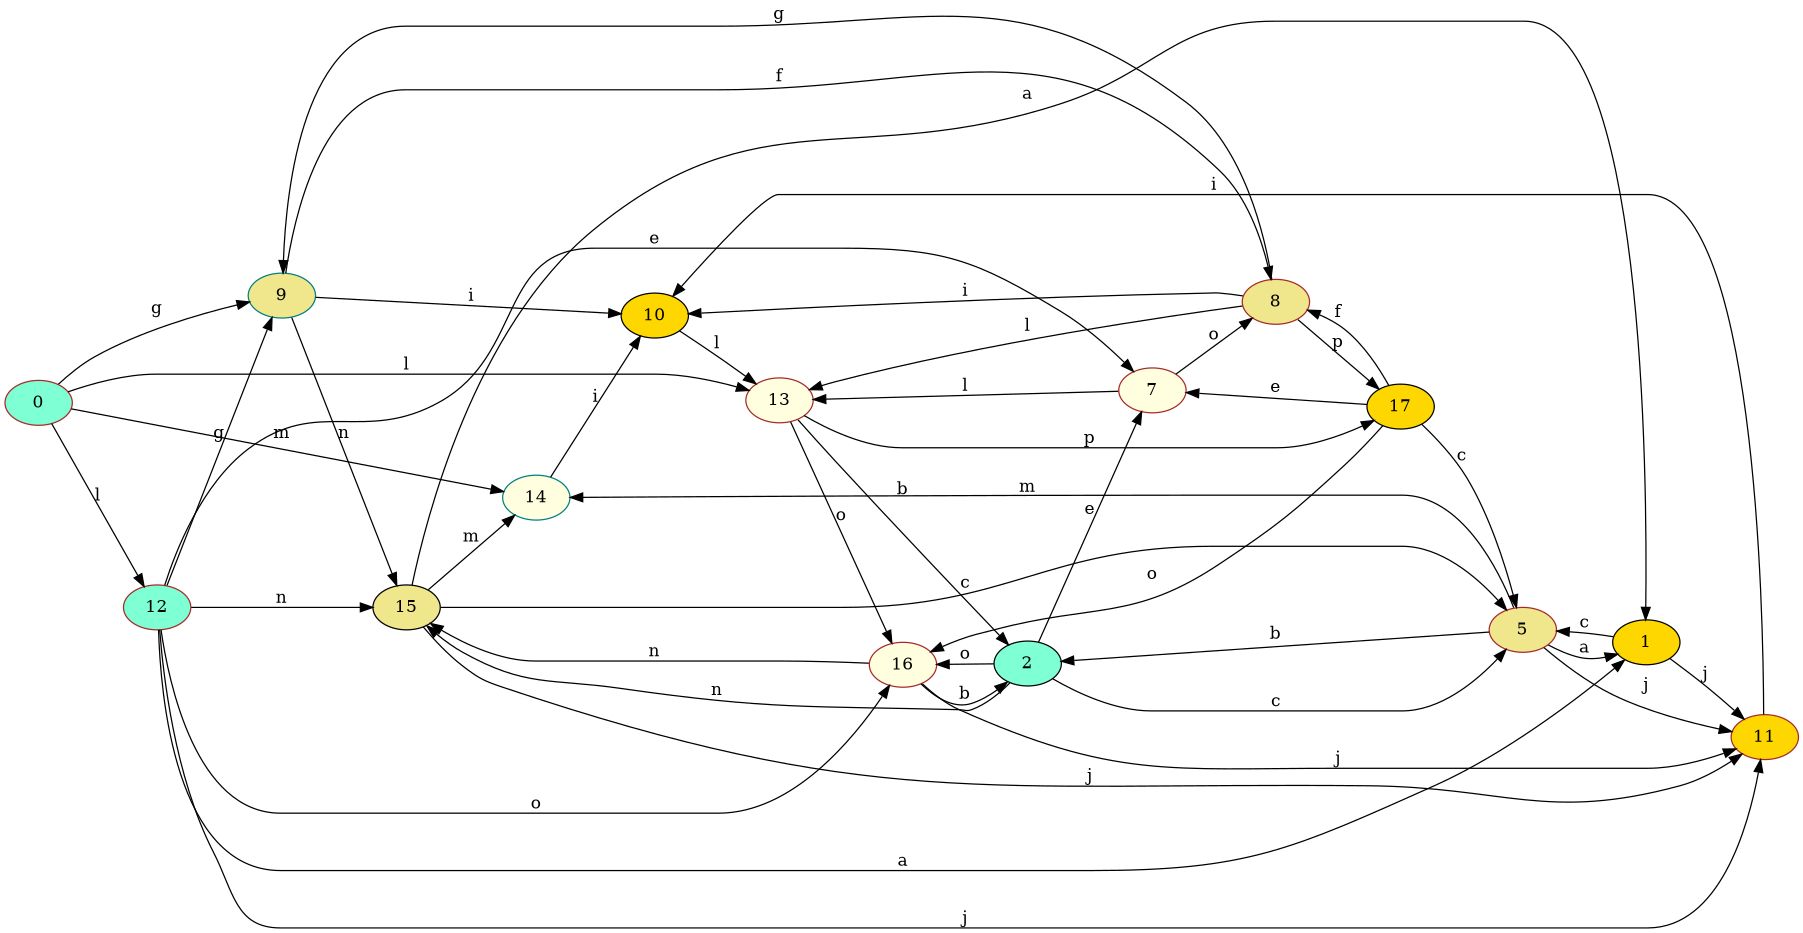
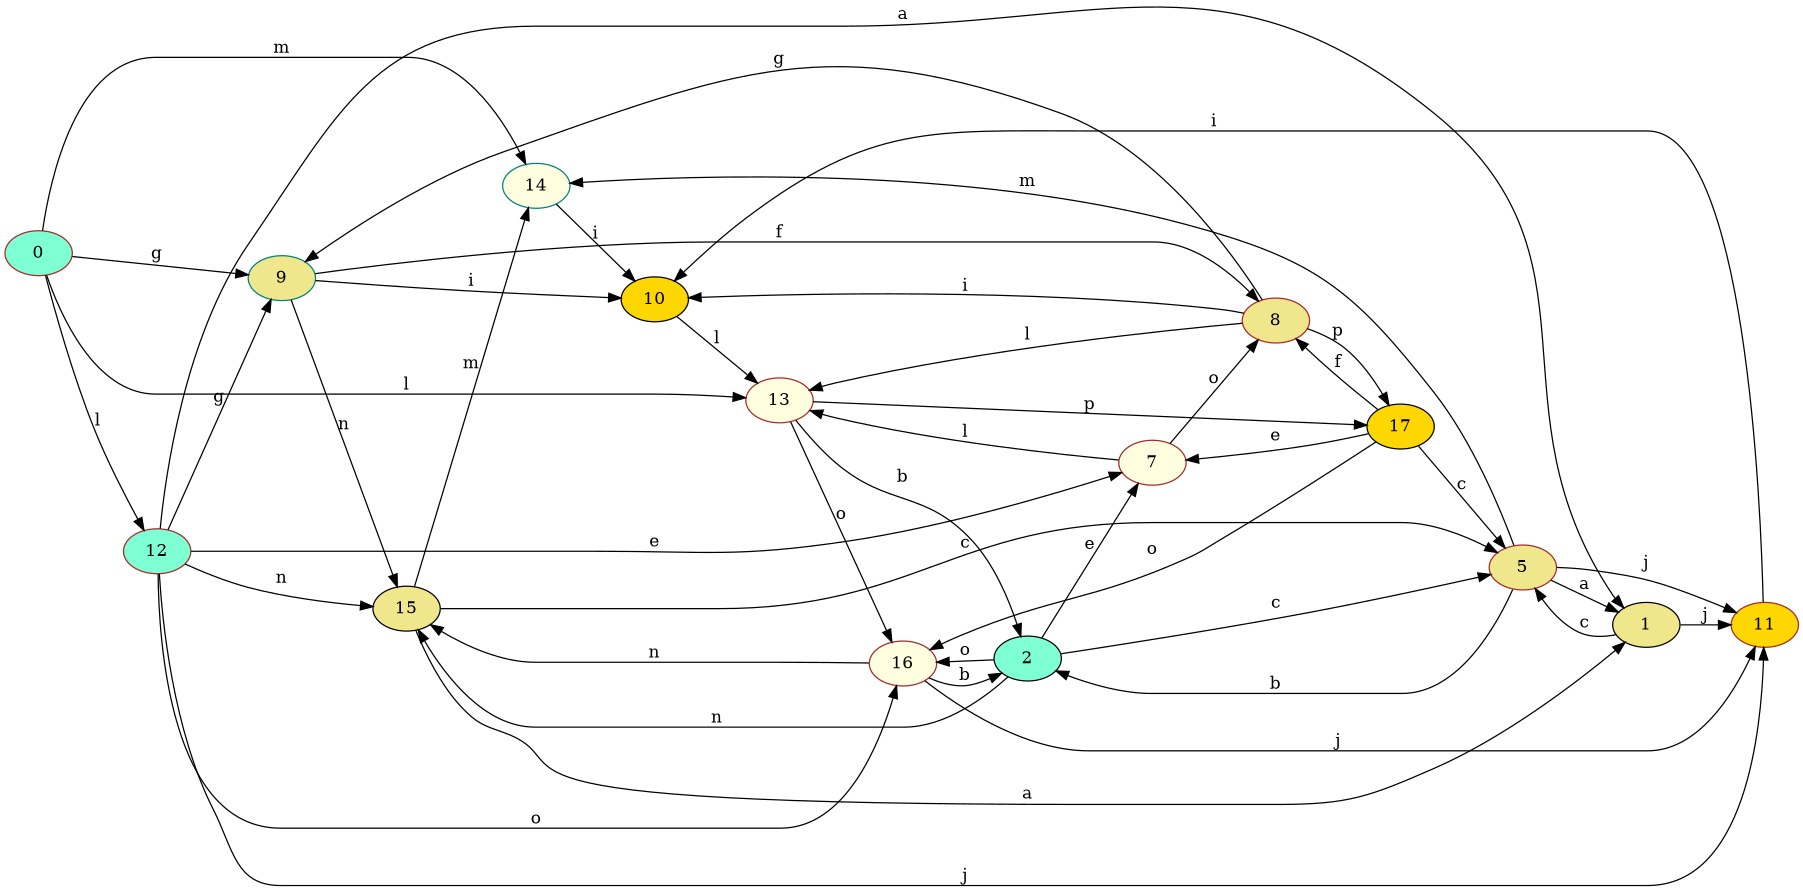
node "1": fillcolor gold -> khaki
edge "15" -> "11": removed, label "j"
